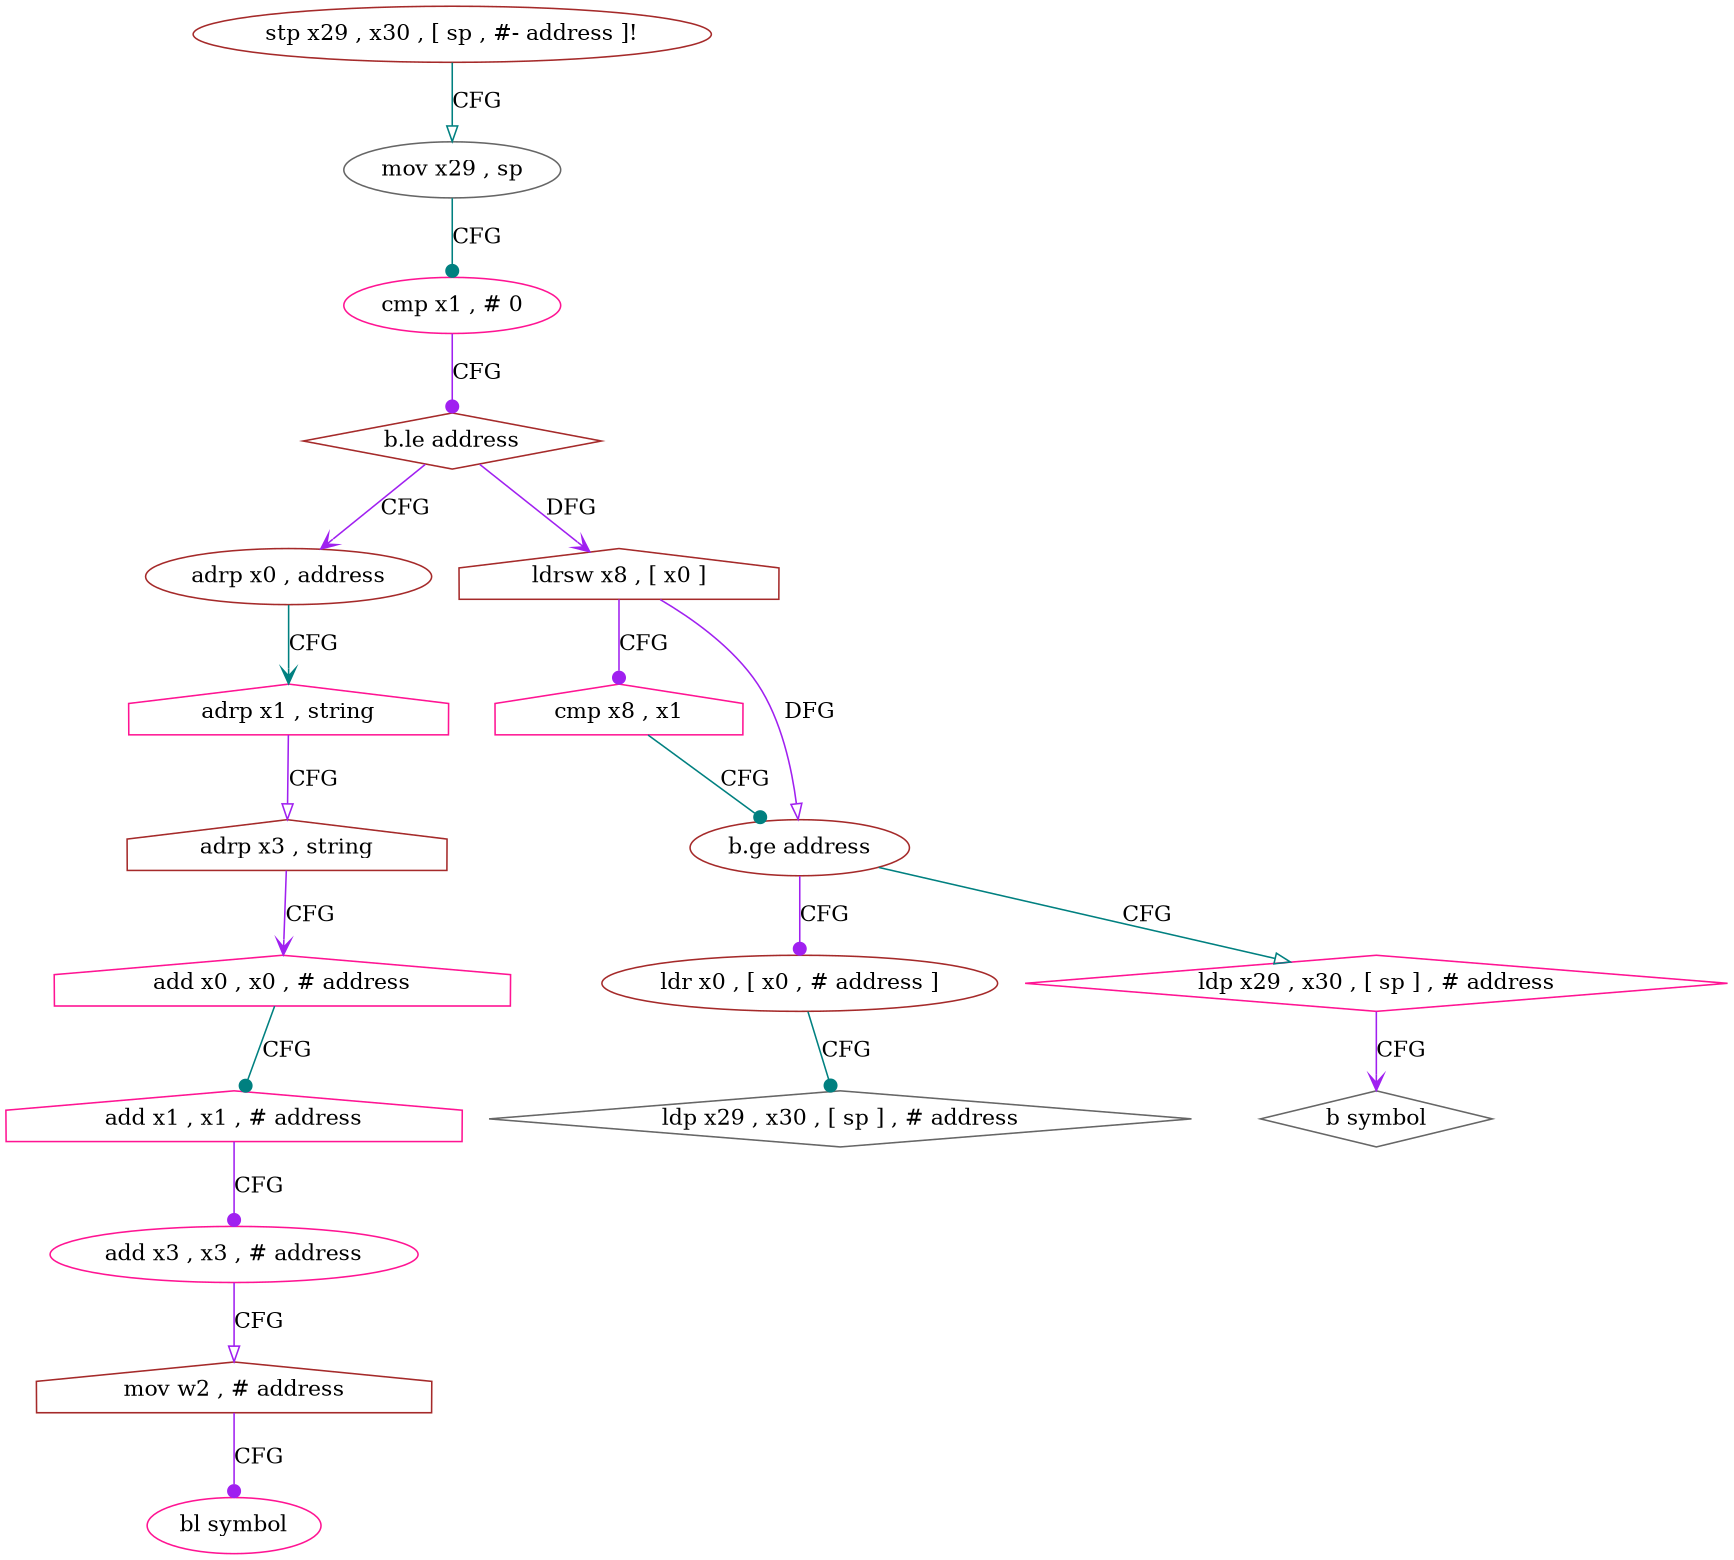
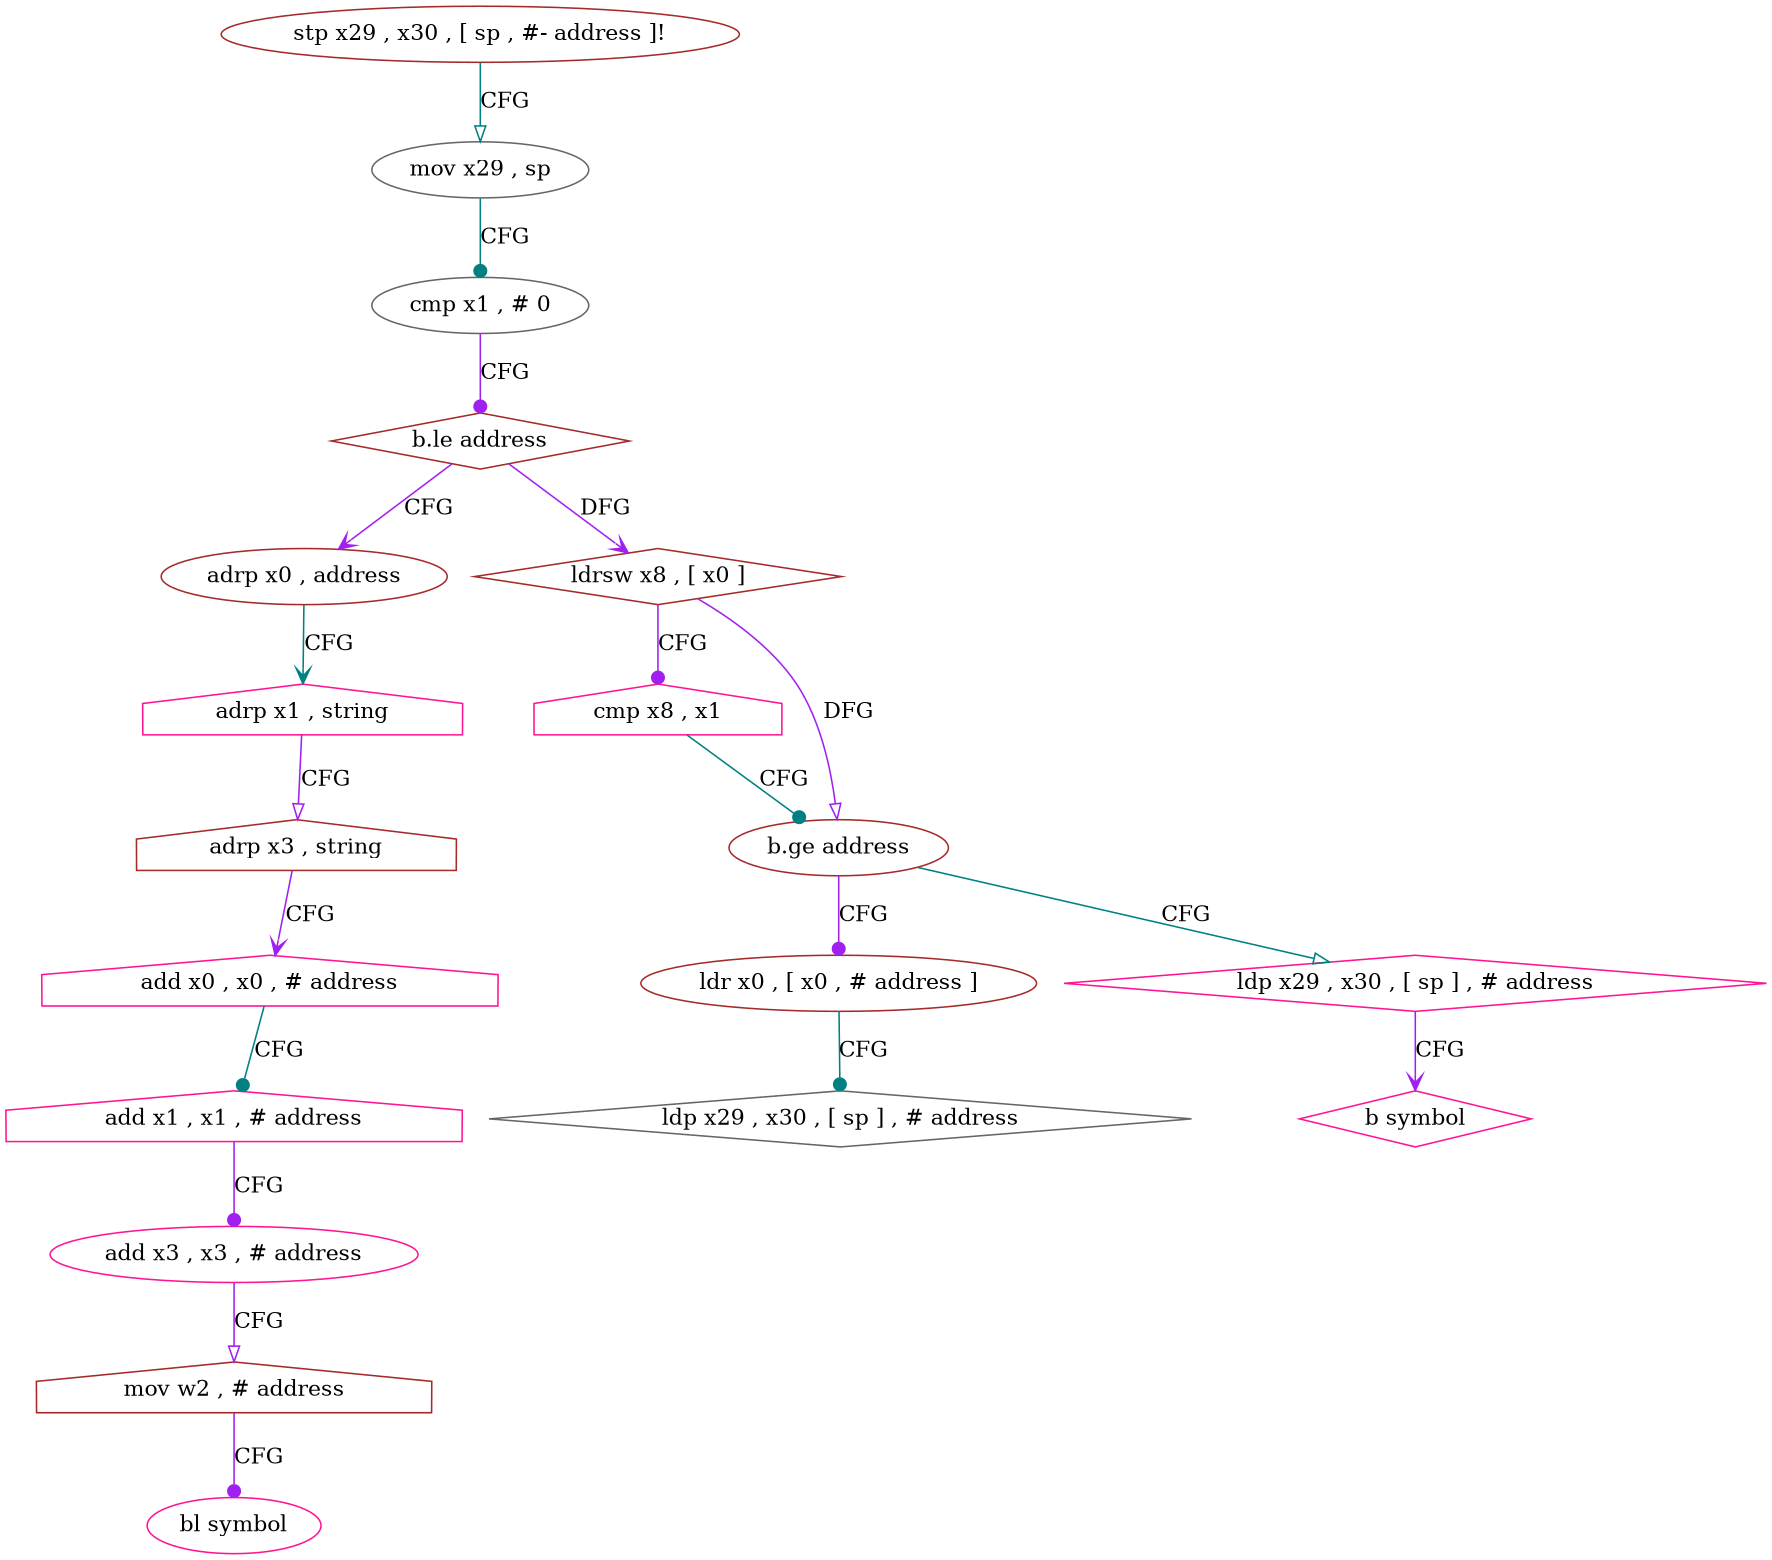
node "cmp x1 , # 0": color deeppink -> gray40
node "ldrsw x8 , [ x0 ]": shape house -> diamond
node "b symbol": color gray40 -> deeppink
